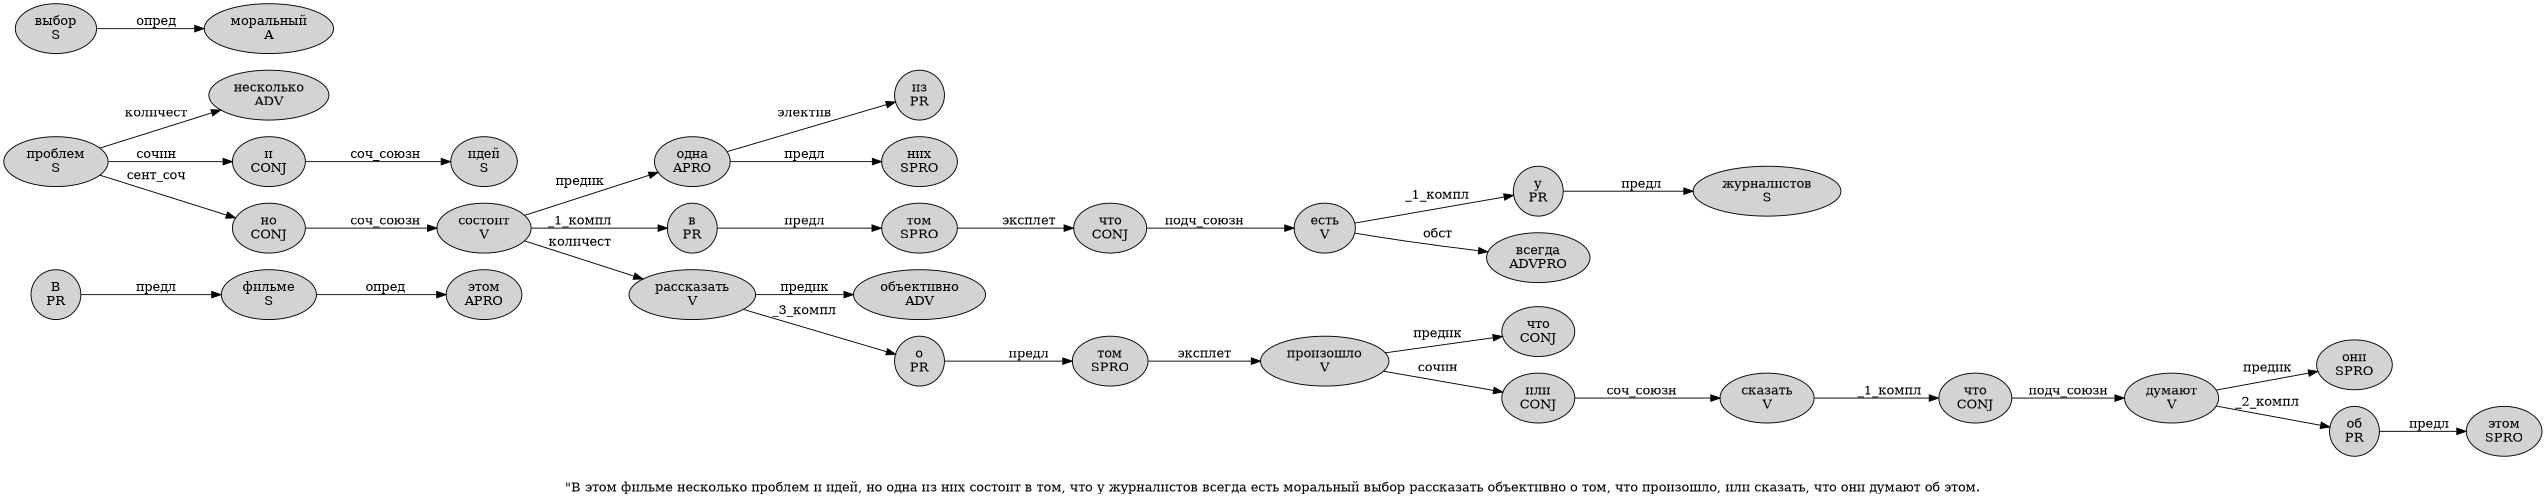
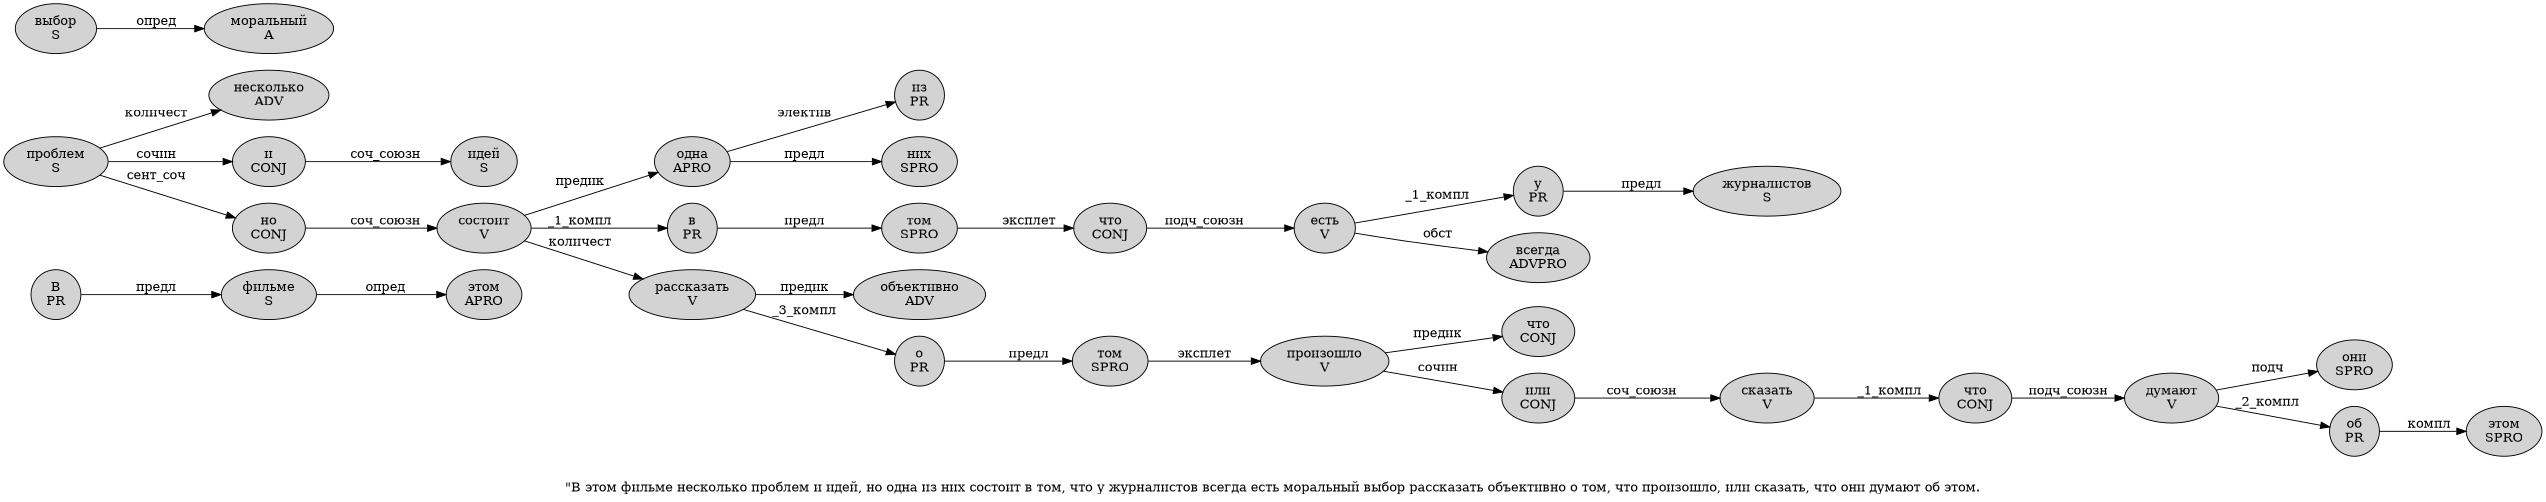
edge "думают V" -> "они SPRO": label "предик" -> "подч"
edge "об PR" -> "этом SPRO": label "предл" -> "компл"
